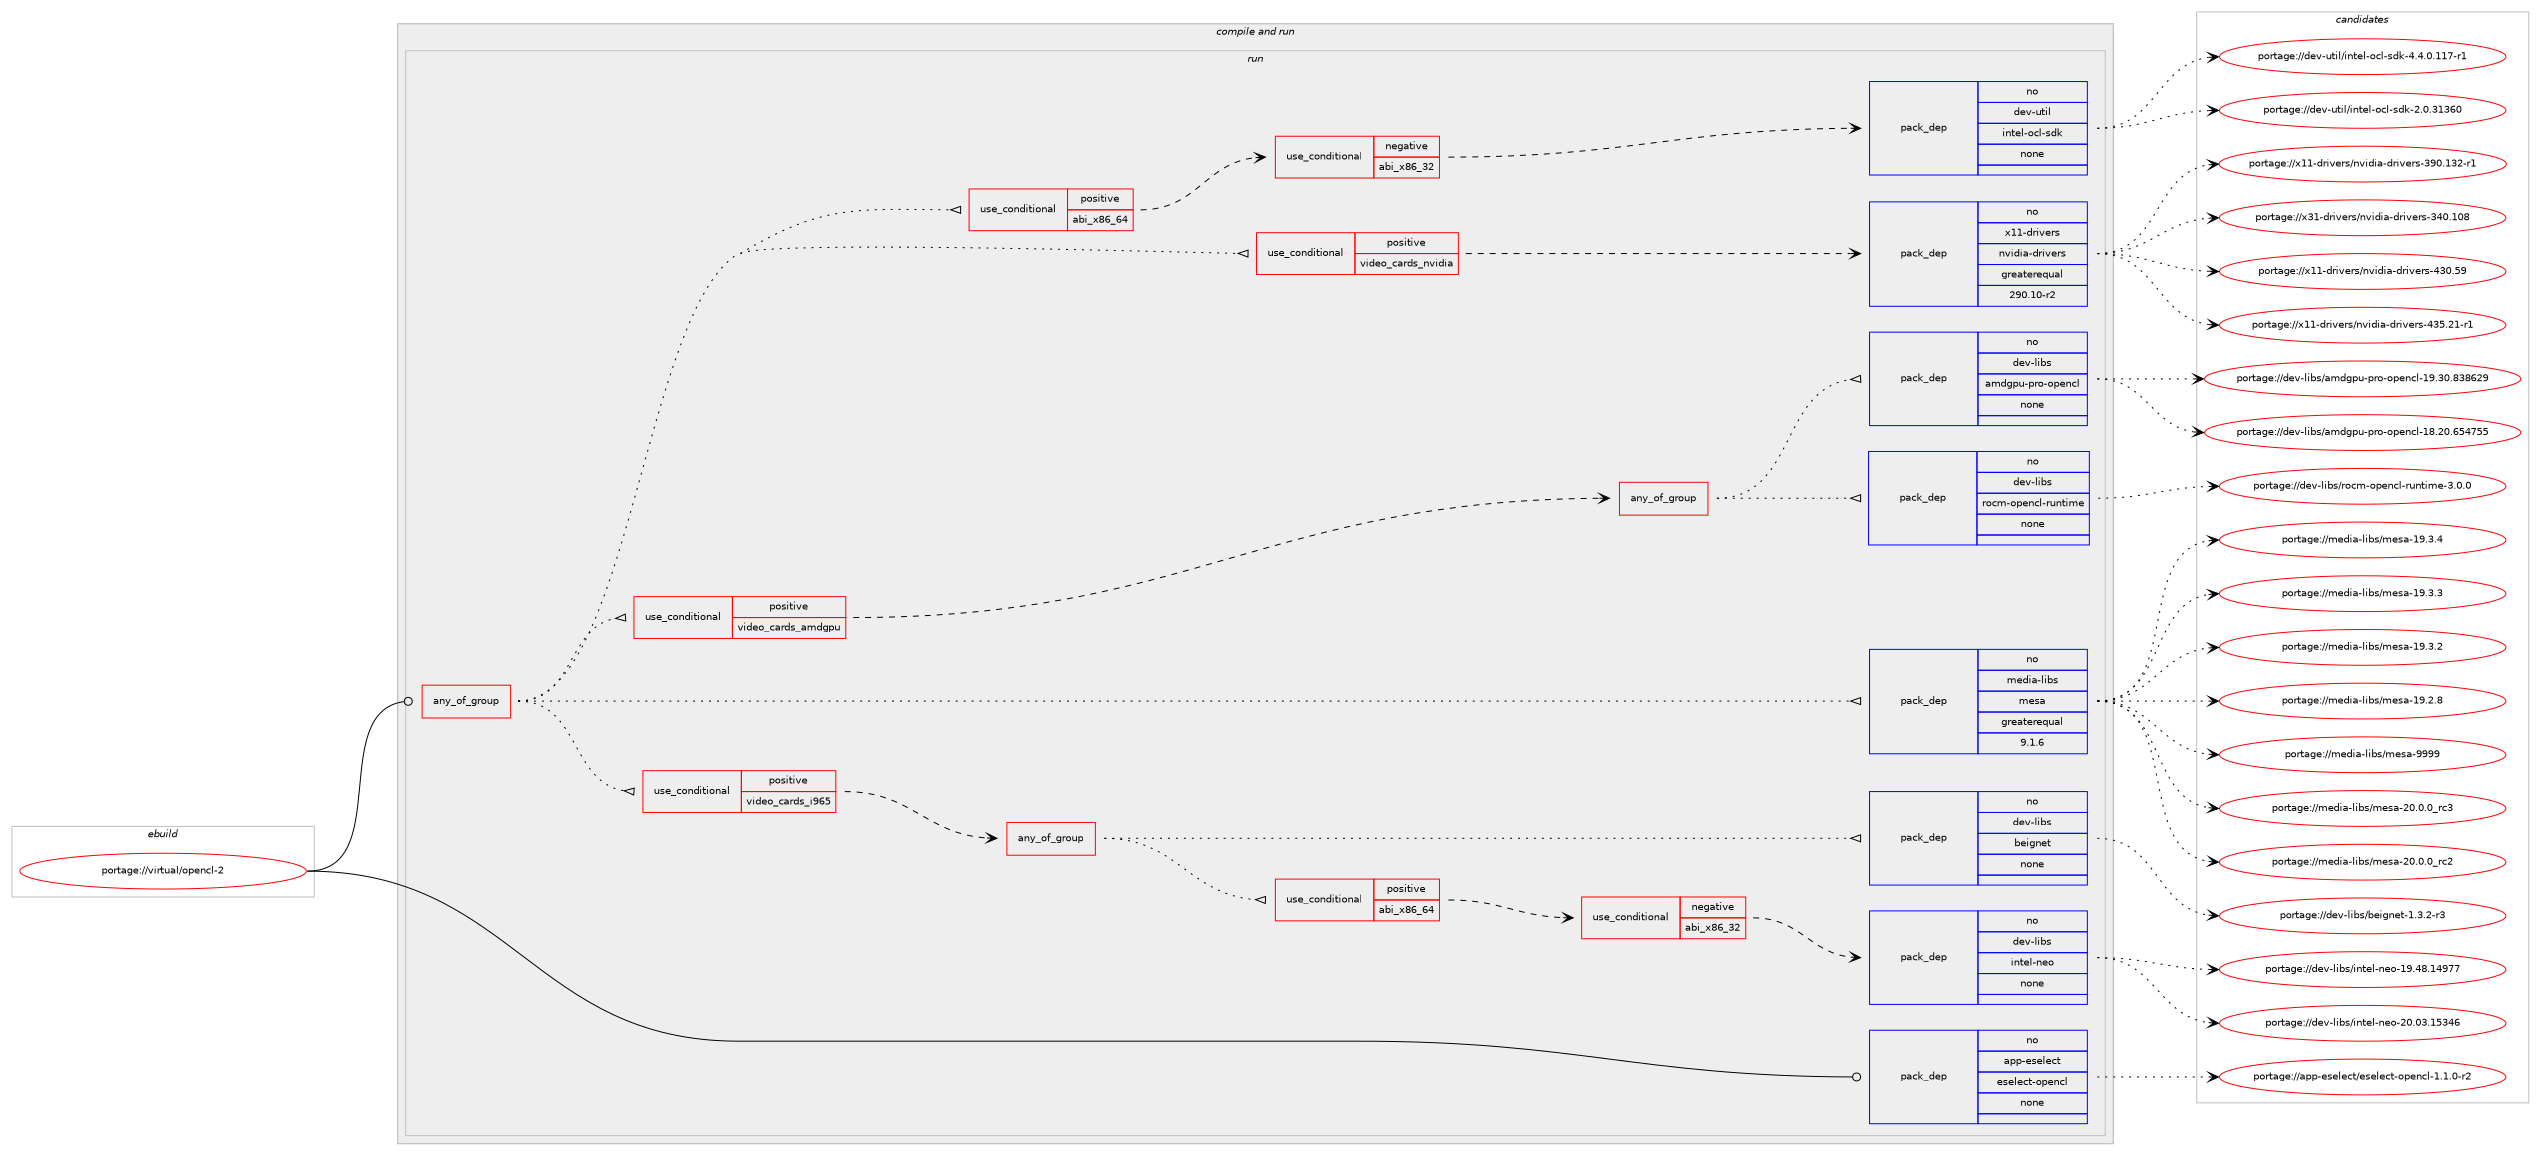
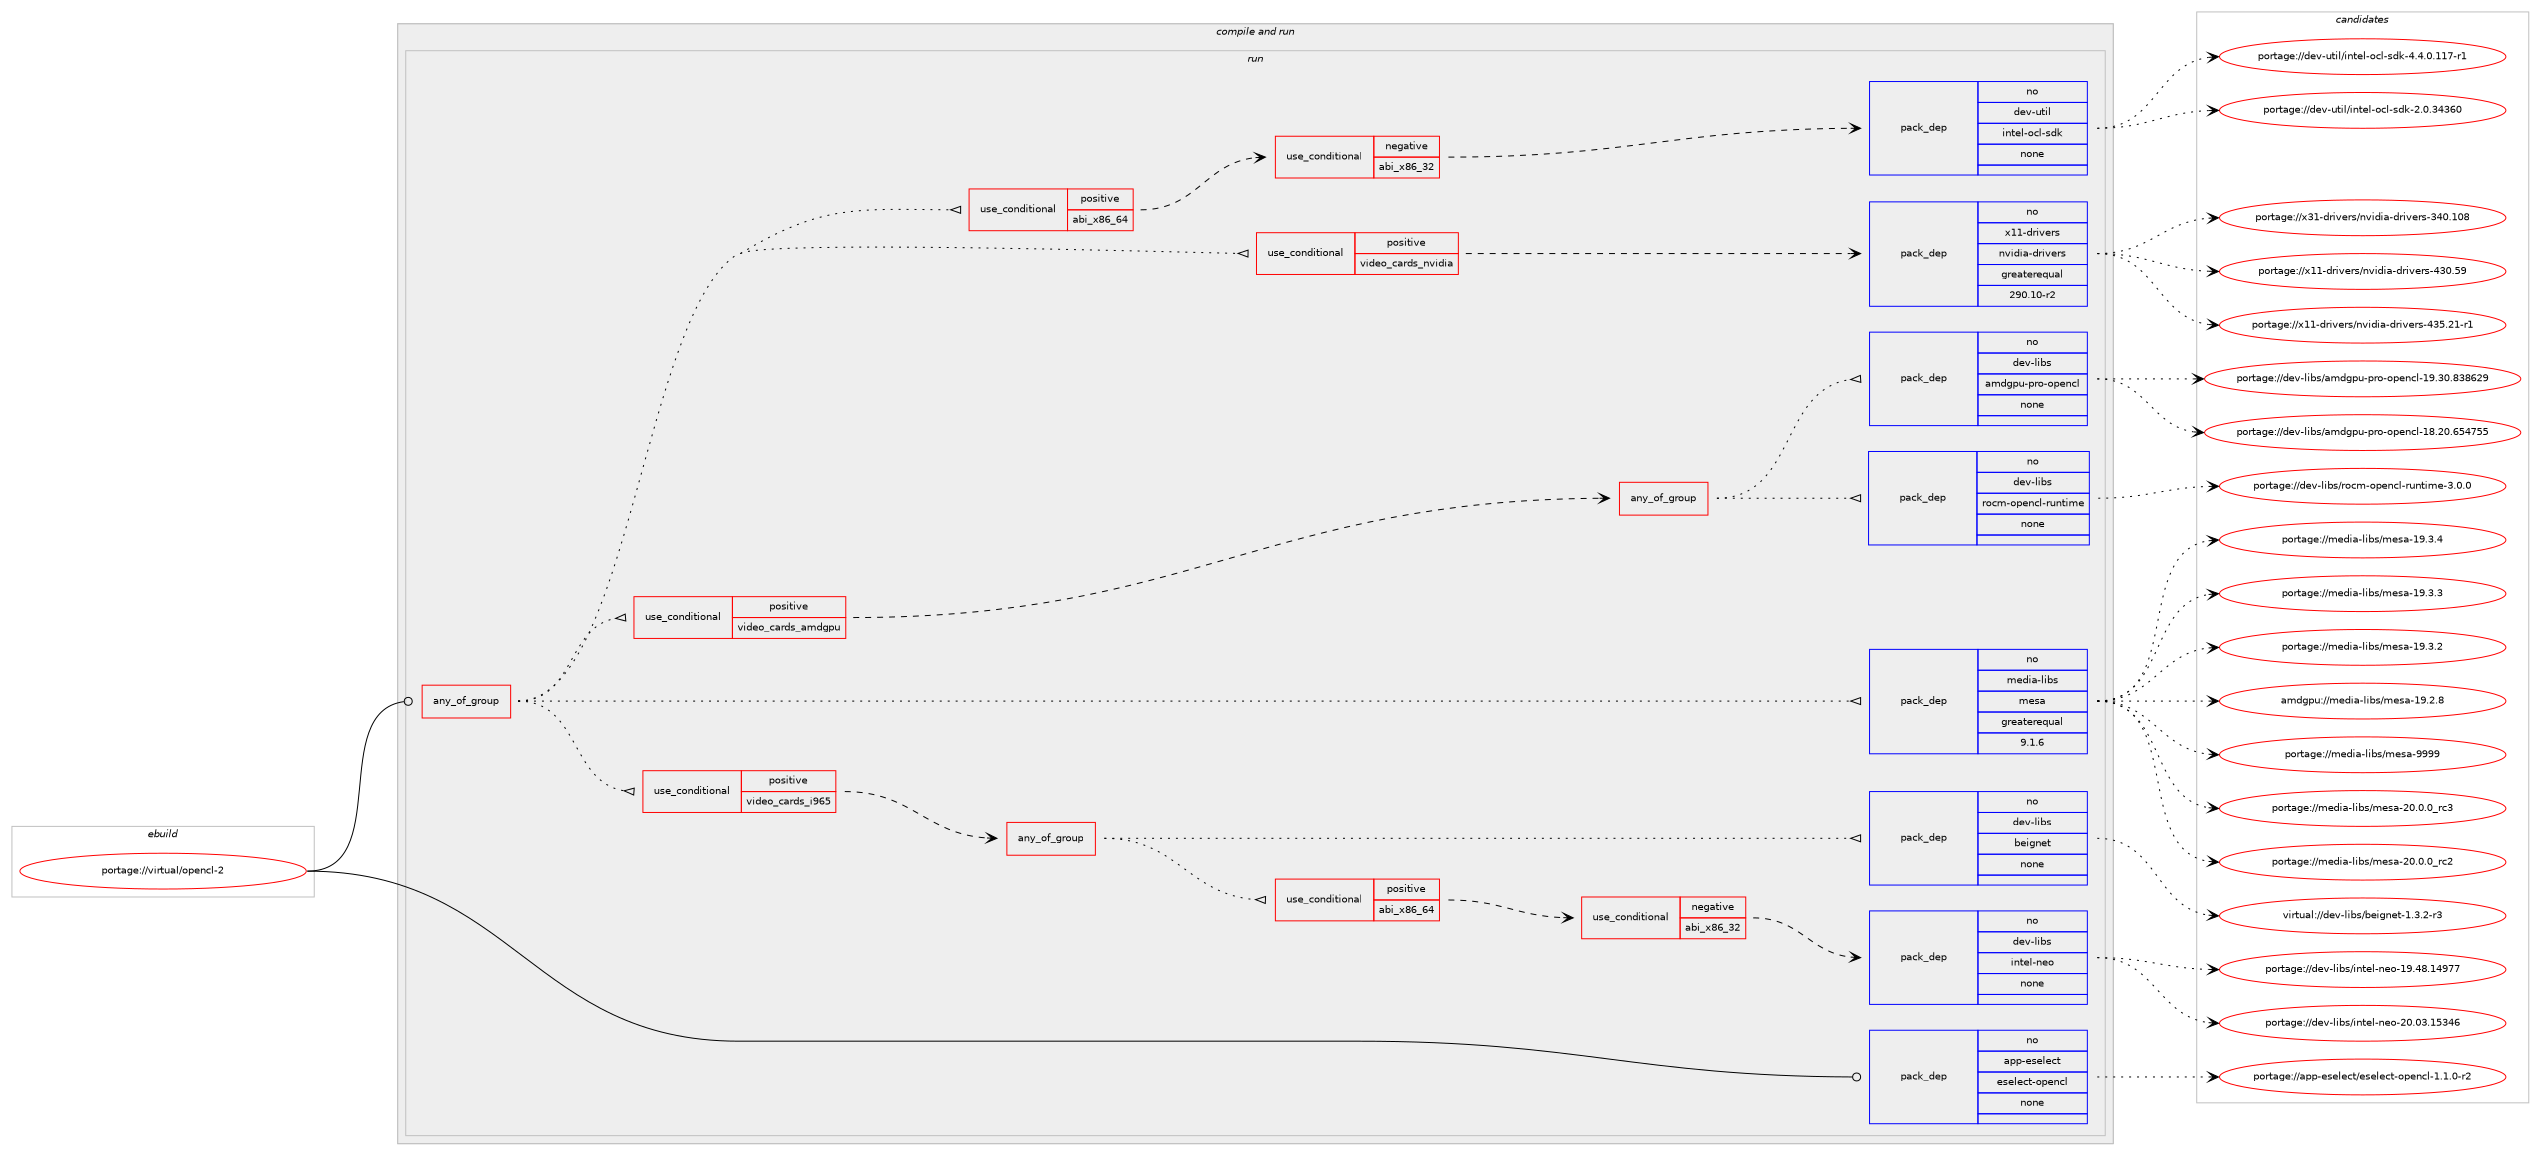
node "portage://dev-util/intel-ocl-sdk-2.0.31360": label "portage://dev-util/intel-ocl-sdk-2.0.31360" -> "portage://dev-util/intel-ocl-sdk-2.0.34360"
node "portage://x11-drivers/nvidia-drivers-390.132-r1": removed
node "portage://media-libs/mesa-19.2.8": label "portage://media-libs/mesa-19.2.8" -> "amdgpu://media-libs/mesa-19.2.8"
node "portage://dev-libs/beignet-1.3.2-r3": label "portage://dev-libs/beignet-1.3.2-r3" -> "virtual://dev-libs/beignet-1.3.2-r3"
